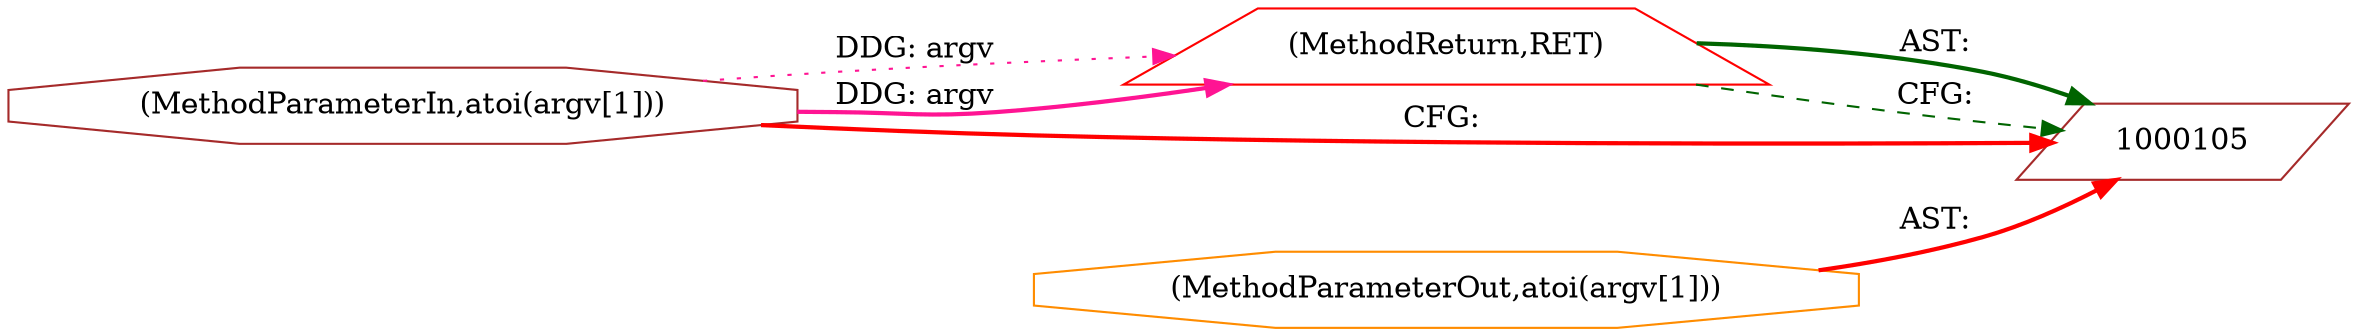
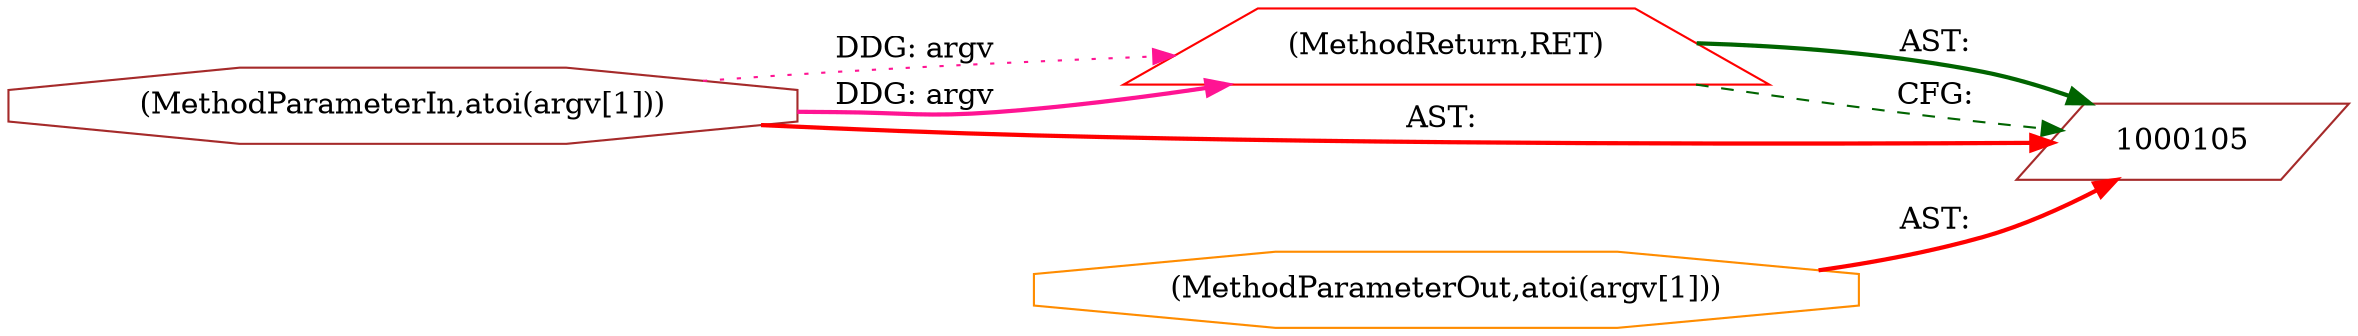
edge "(MethodParameterIn,atoi(argv[1]))" -> "1000105": label "CFG: " -> "AST: "
